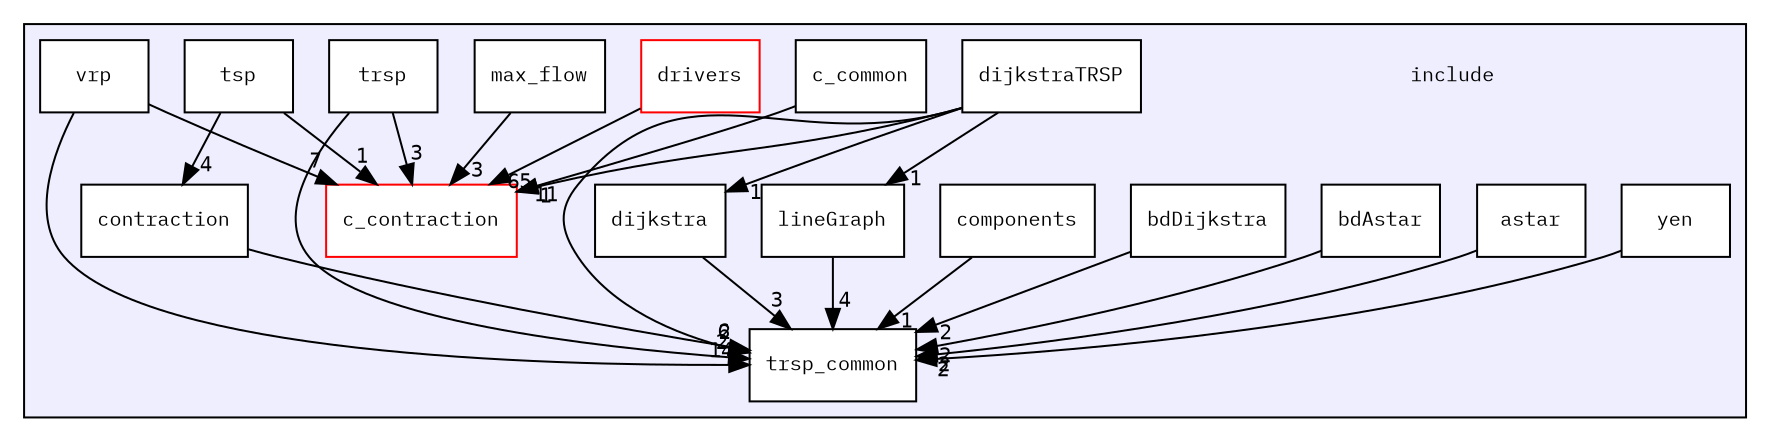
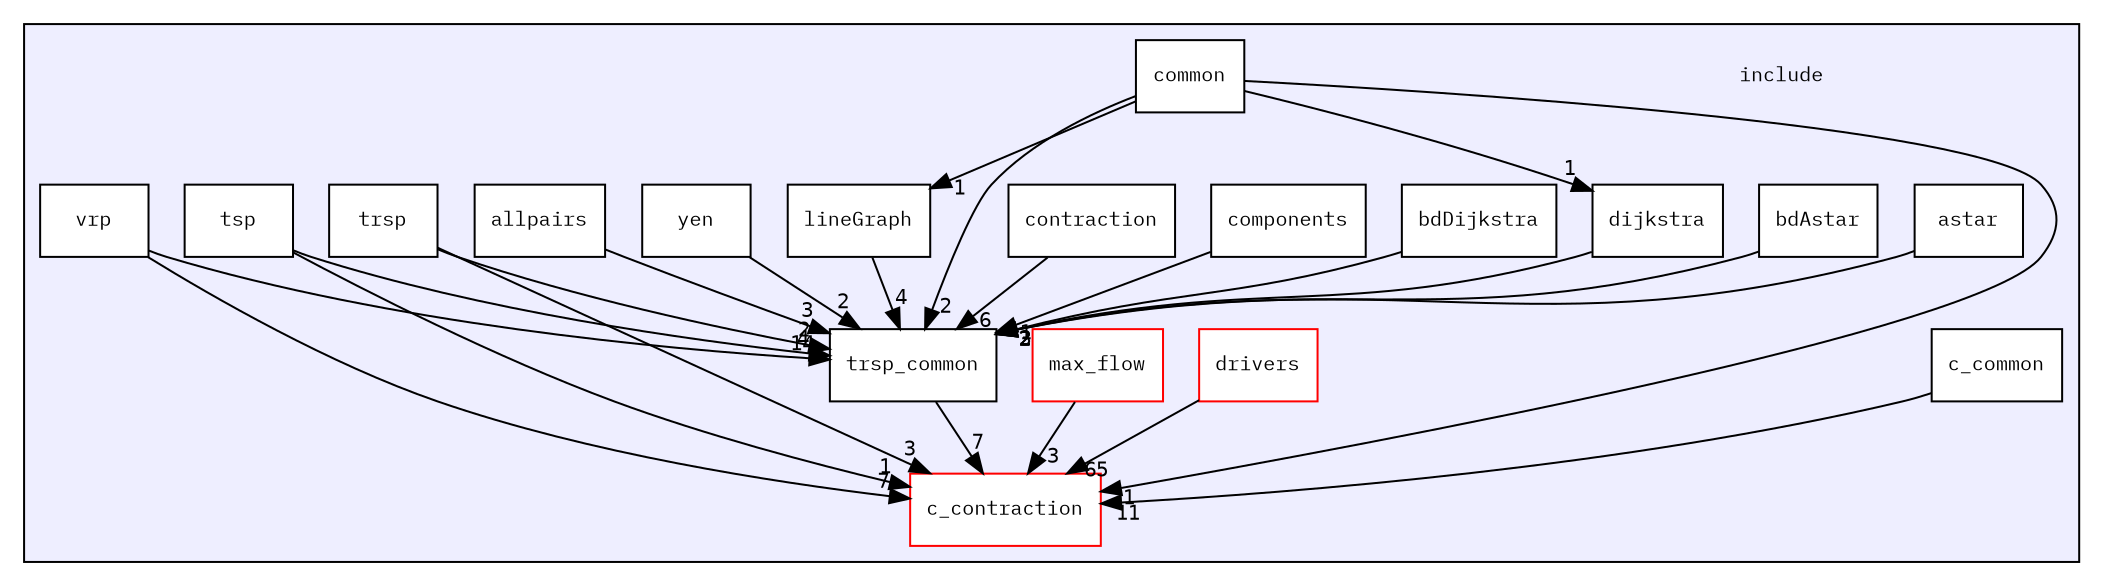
node "max_flow": color black -> red
node "dijkstraTRSP": label "dijkstraTRSP" -> "common"
edge "tsp" -> "contraction": now "tsp" -> "trsp_common"
node "allpairs": added
edge "trsp_common" -> "c_contraction": added
